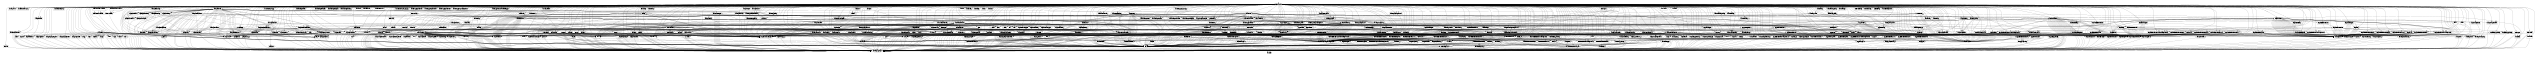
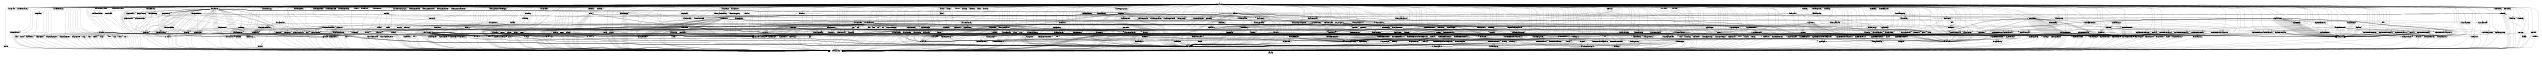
node "hdb_unseal_keys": removed
